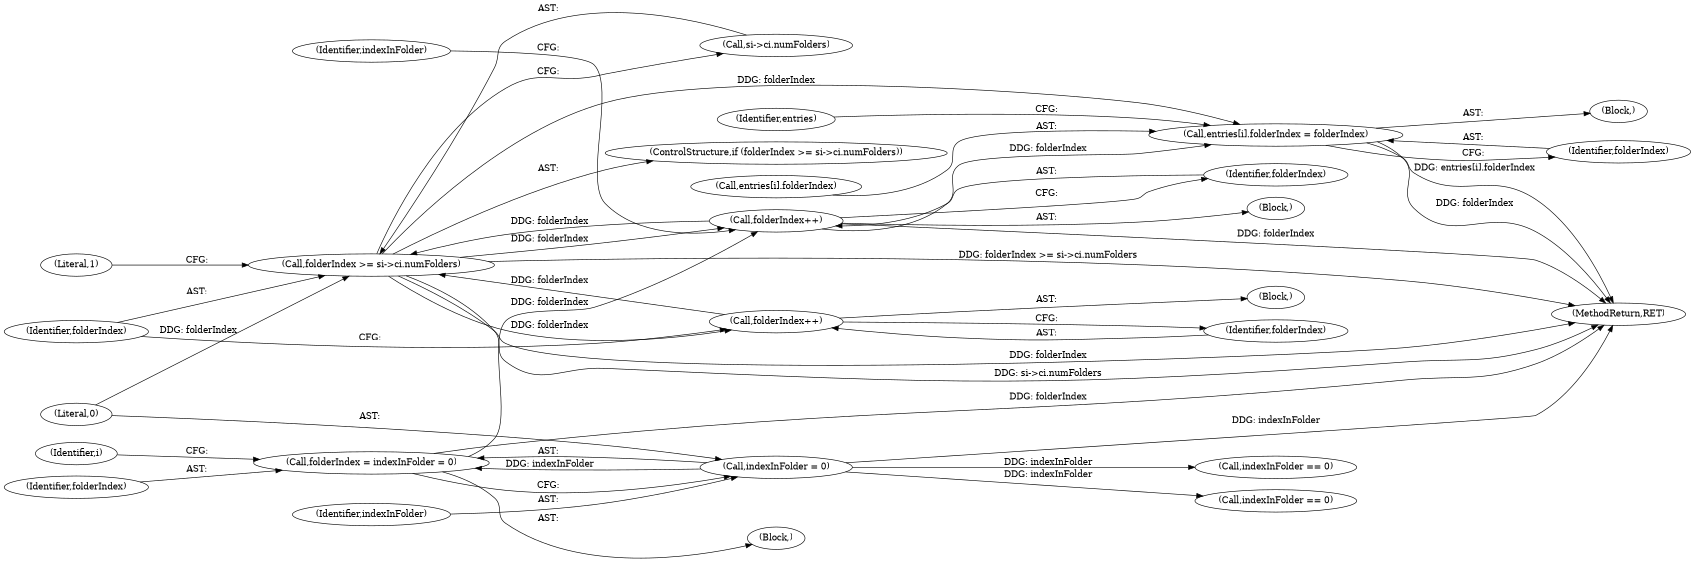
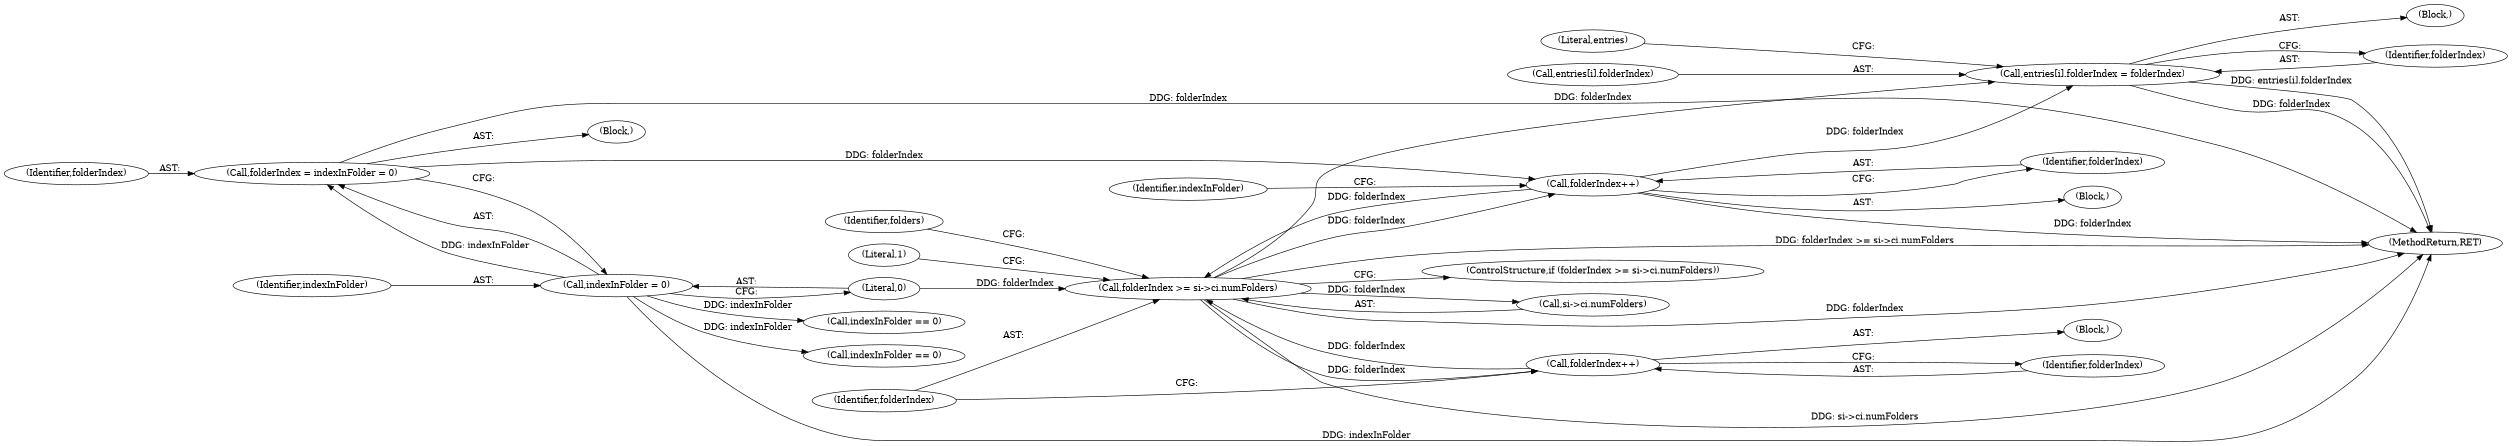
edge "(Call,folderIndex >= si->ci.numFolders)" -> "(Call,si->ci.numFolders)": label "CFG: " -> "DDG: folderIndex"
node "(Identifier,entries)": label "(Identifier,entries)" -> "(Literal,entries)"
edge "(Call,folderIndex >= si->ci.numFolders)" -> "(ControlStructure,if (folderIndex >= si->ci.numFolders))": label "AST: " -> "CFG: "
node "(Identifier,folders)": added
edge "(Call,indexInFolder = 0)" -> "(Literal,0)": added, label "CFG:"
node "(Identifier,i)": removed
